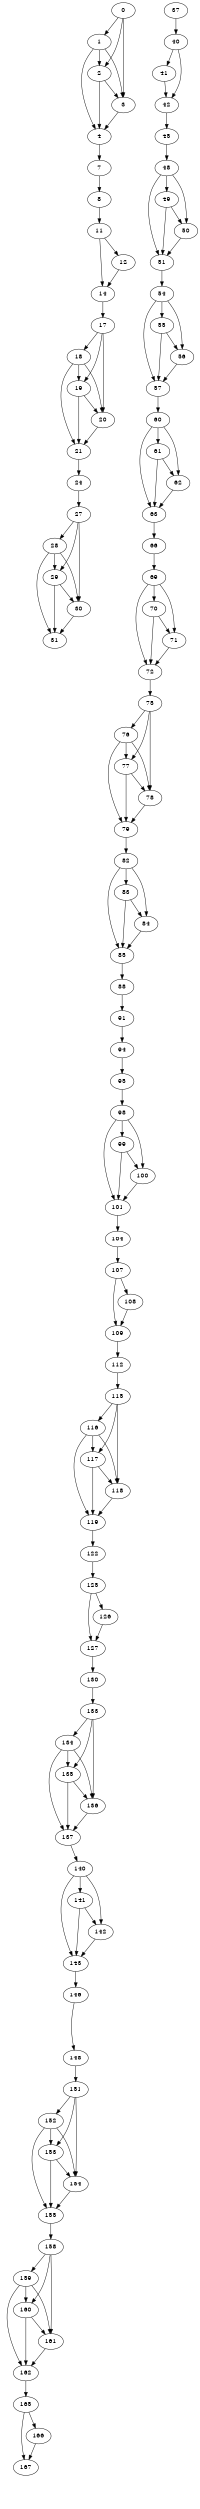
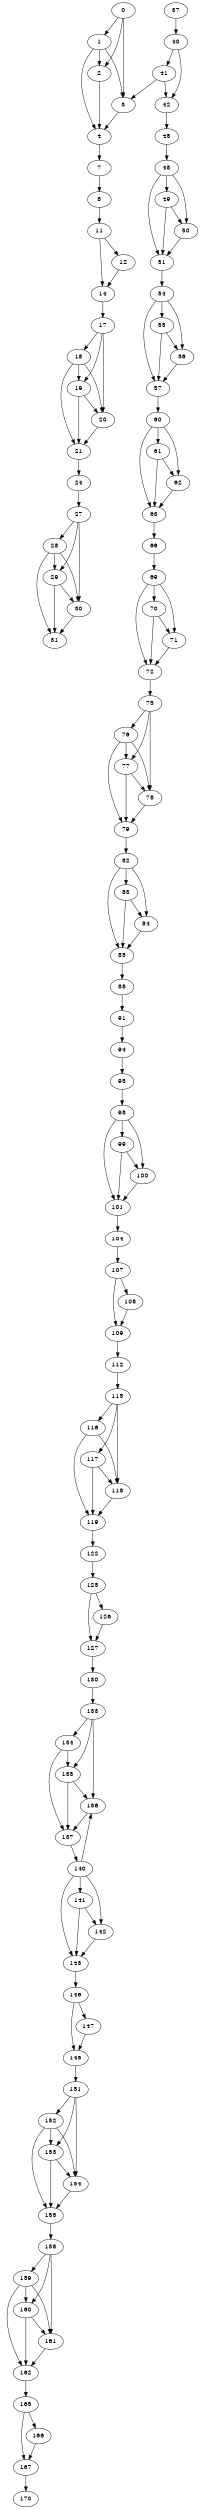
edge "2" -> "3": now "41" -> "3"
edge "116" -> "117": removed
edge "134" -> "136": now "140" -> "136"
node "147": added
node "170": added
